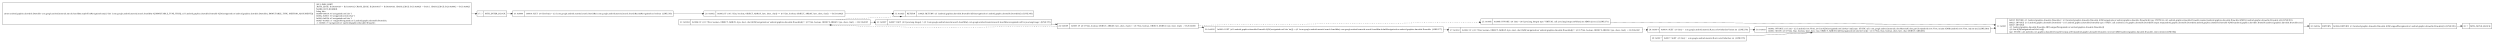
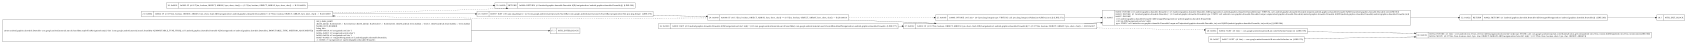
node "19: 0x0000": removed
node "18: ?": text "MTH_MOVE_BLOCK" -> "MTH_EXIT_BLOCK"
edge "24: 0x0009" -> "26: 0x0010": now "24: 0x0009" -> "27: 0x0012"
edge "30: 0x0019" -> "31: 0x001f": now "27: 0x0012" -> "31: 0x001f"
